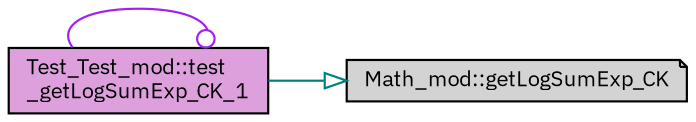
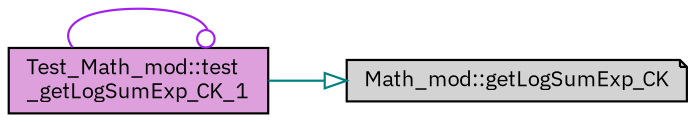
node "Test_Test_mod::test _getLogSumExp_CK_1": label "Test_Test_mod::test _getLogSumExp_CK_1" -> "Test_Math_mod::test _getLogSumExp_CK_1"
